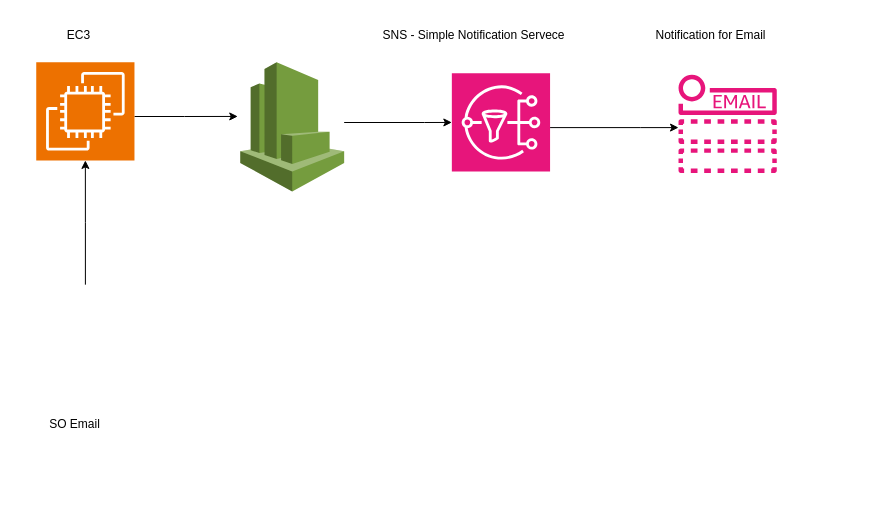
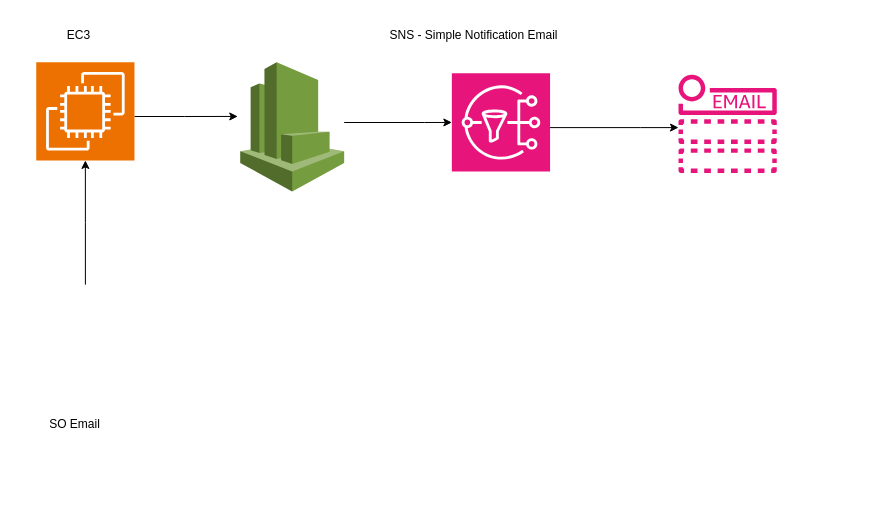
node "SNS - Simple Notification Servece": label "SNS - Simple Notification Servece" -> "SNS - Simple Notification Email"
node "Notification for Email": removed
